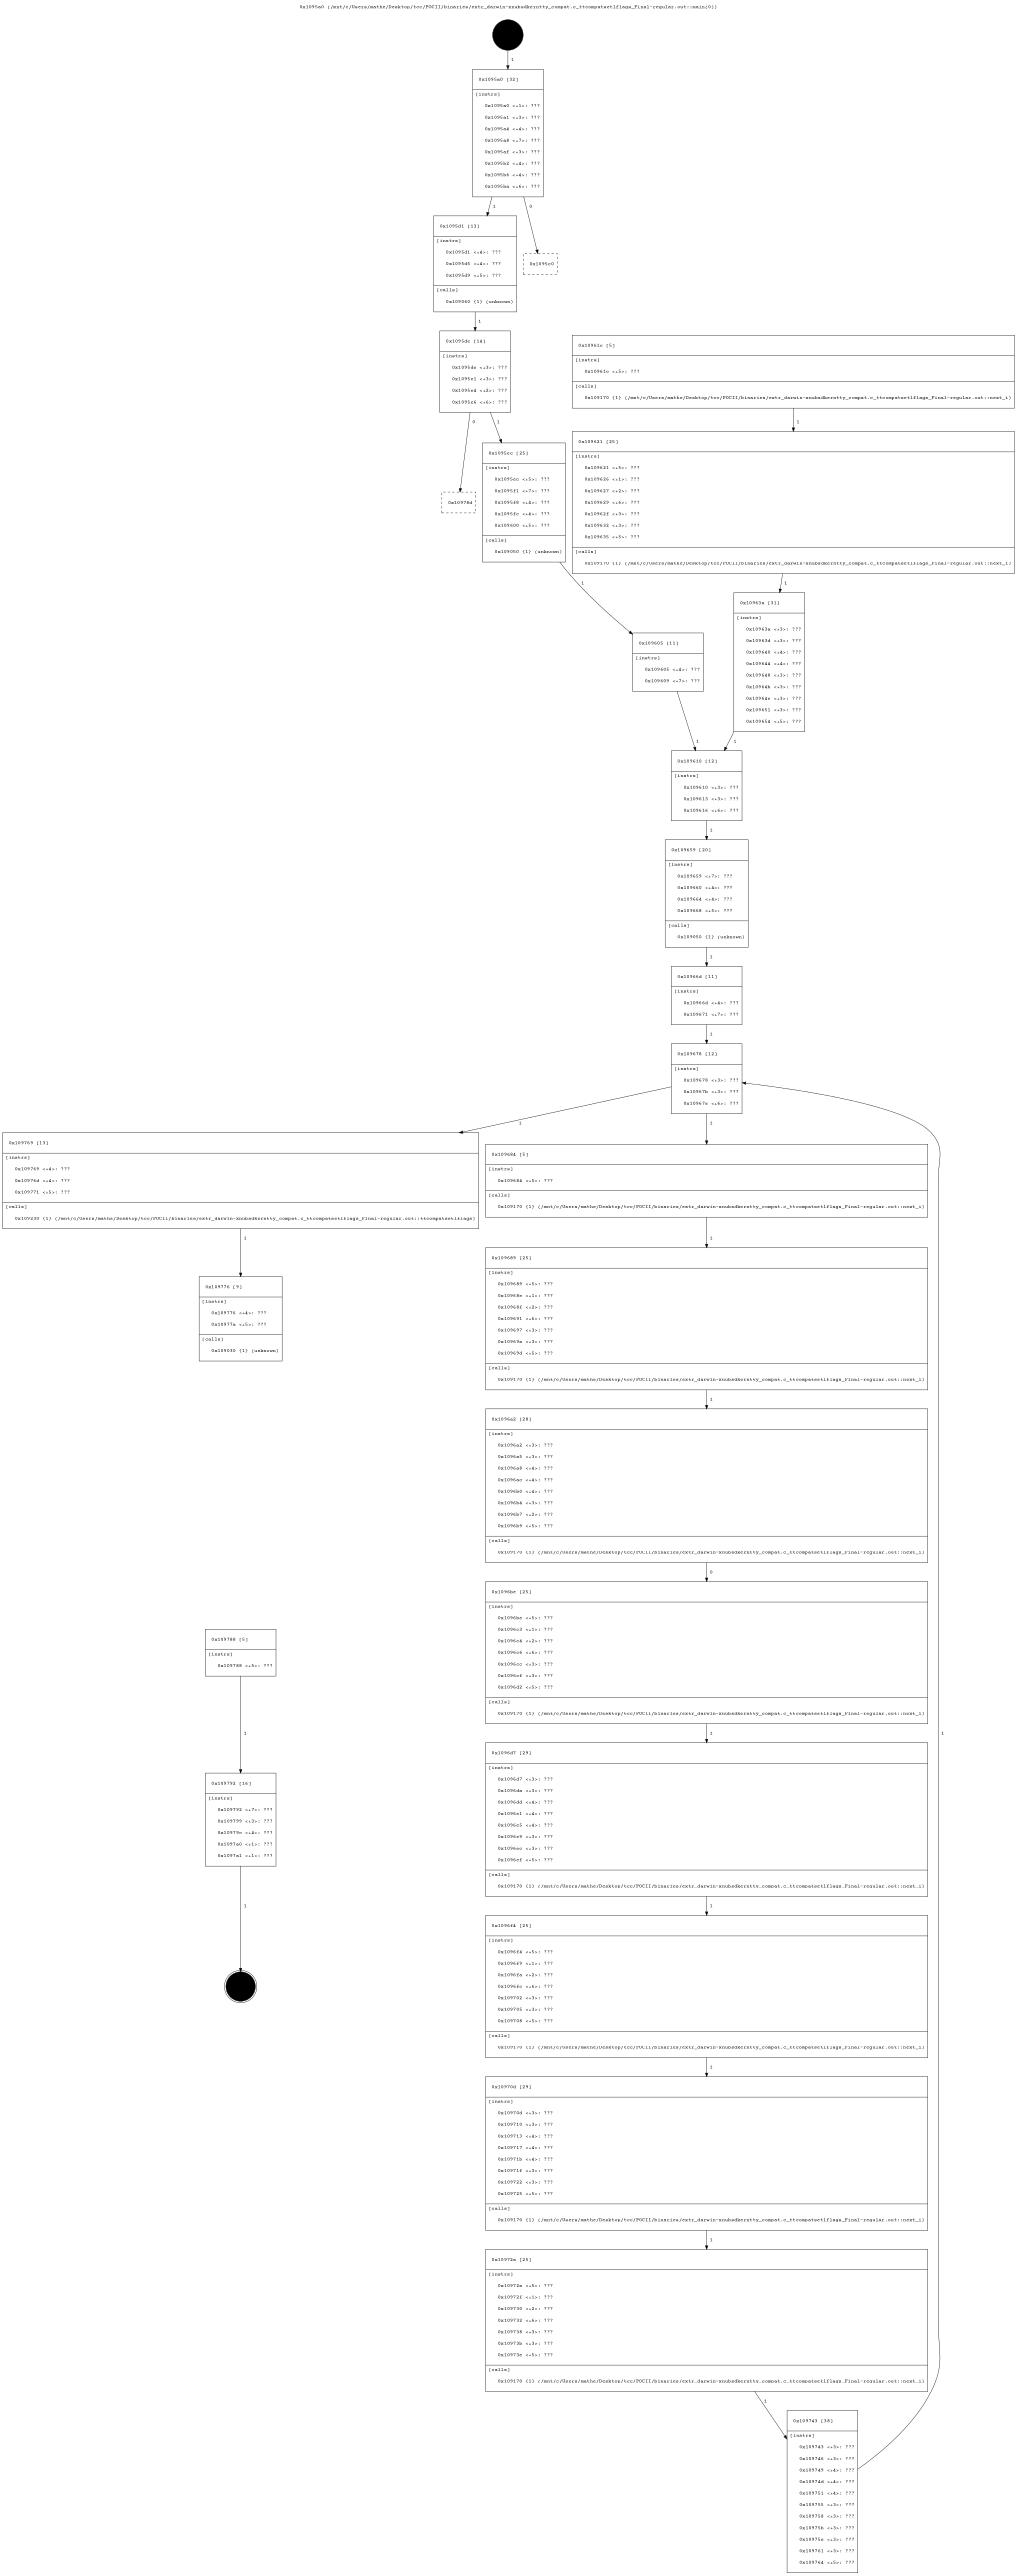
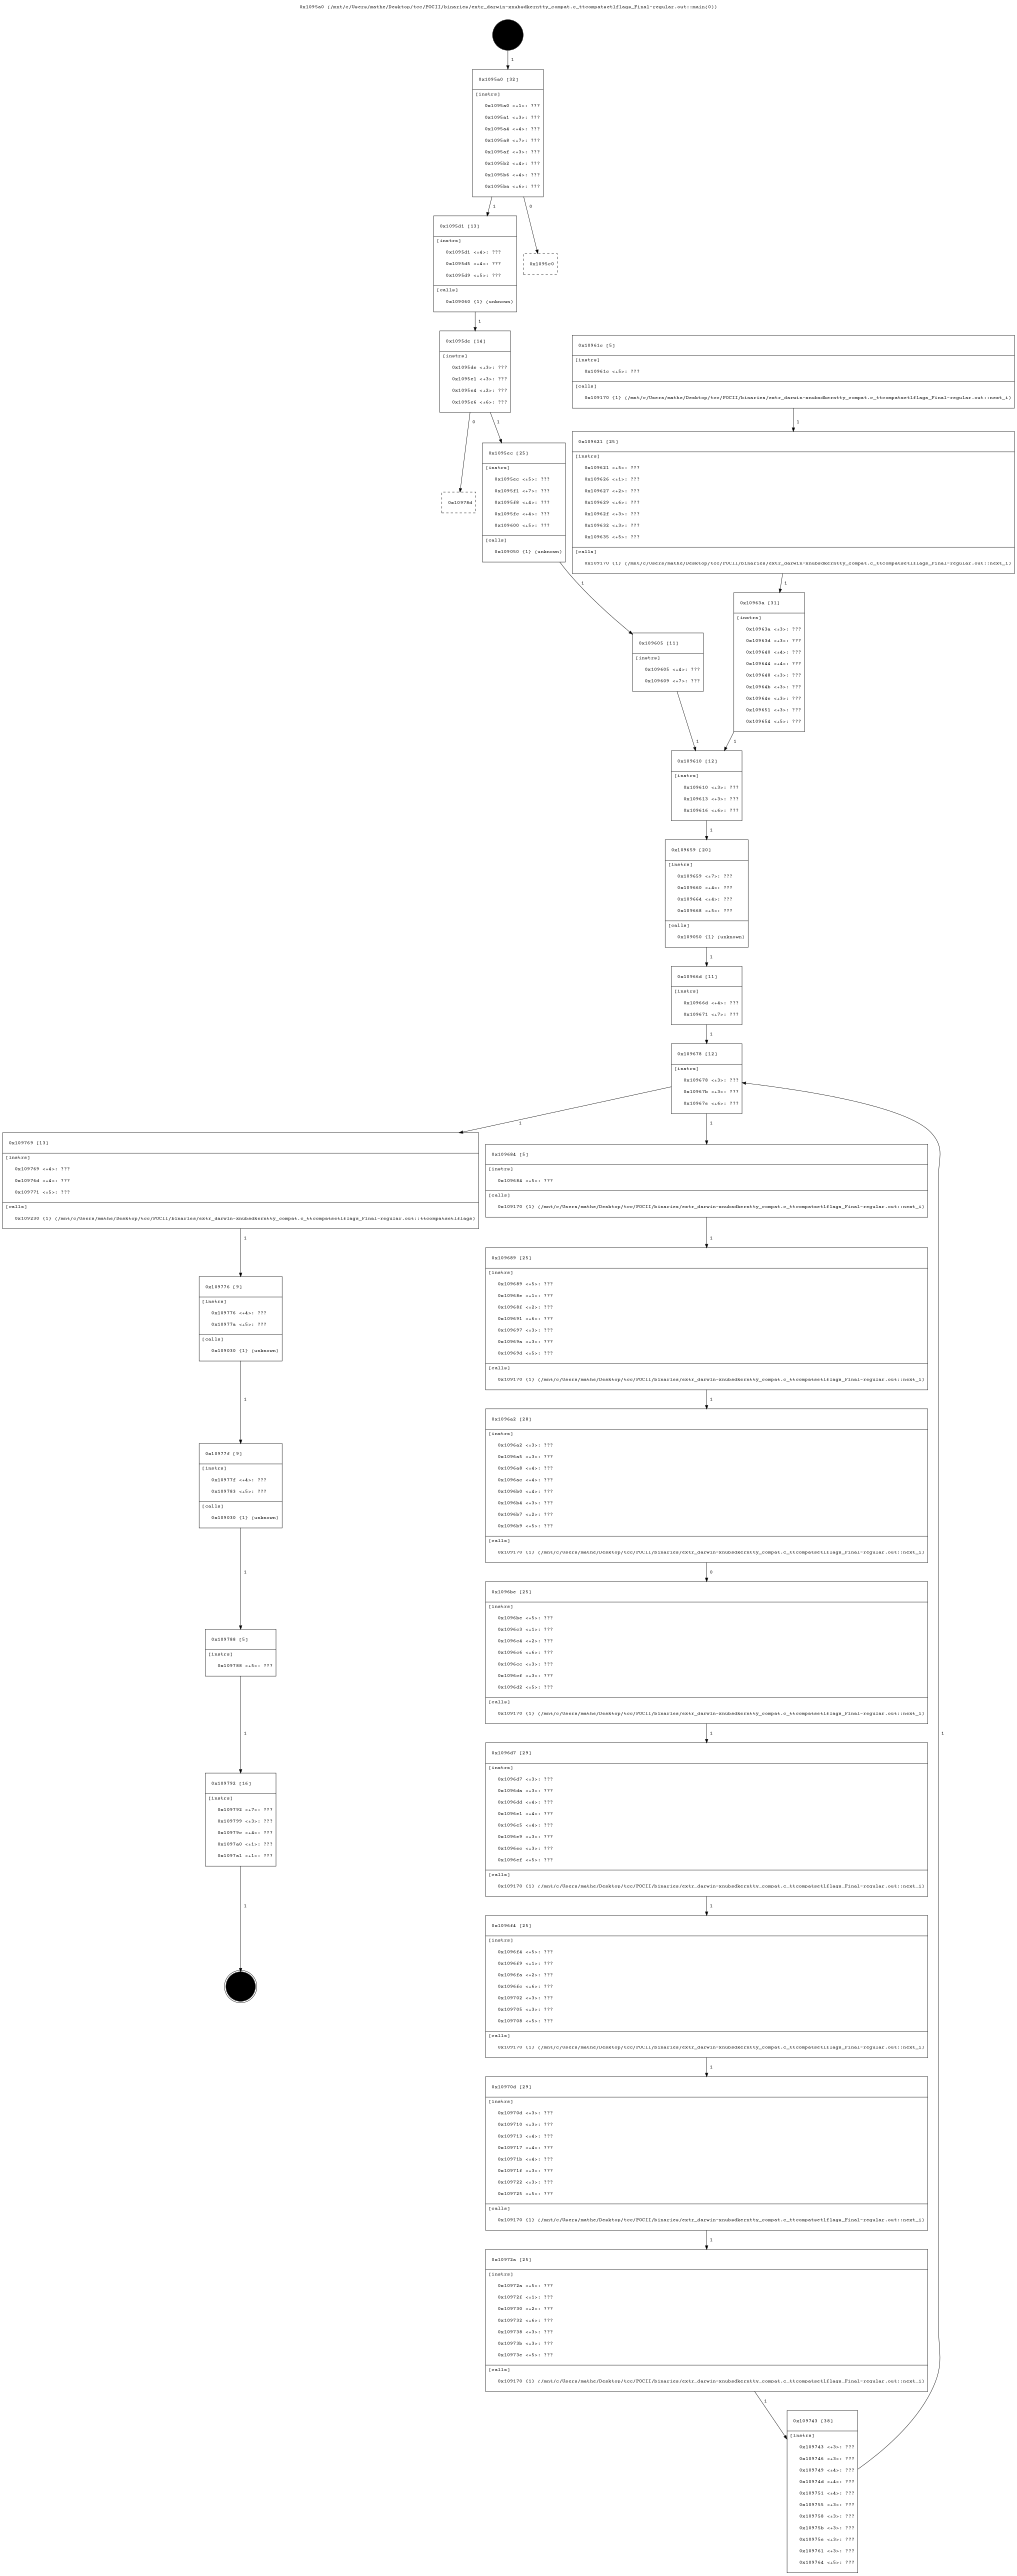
node "0x10977f [9]": added
